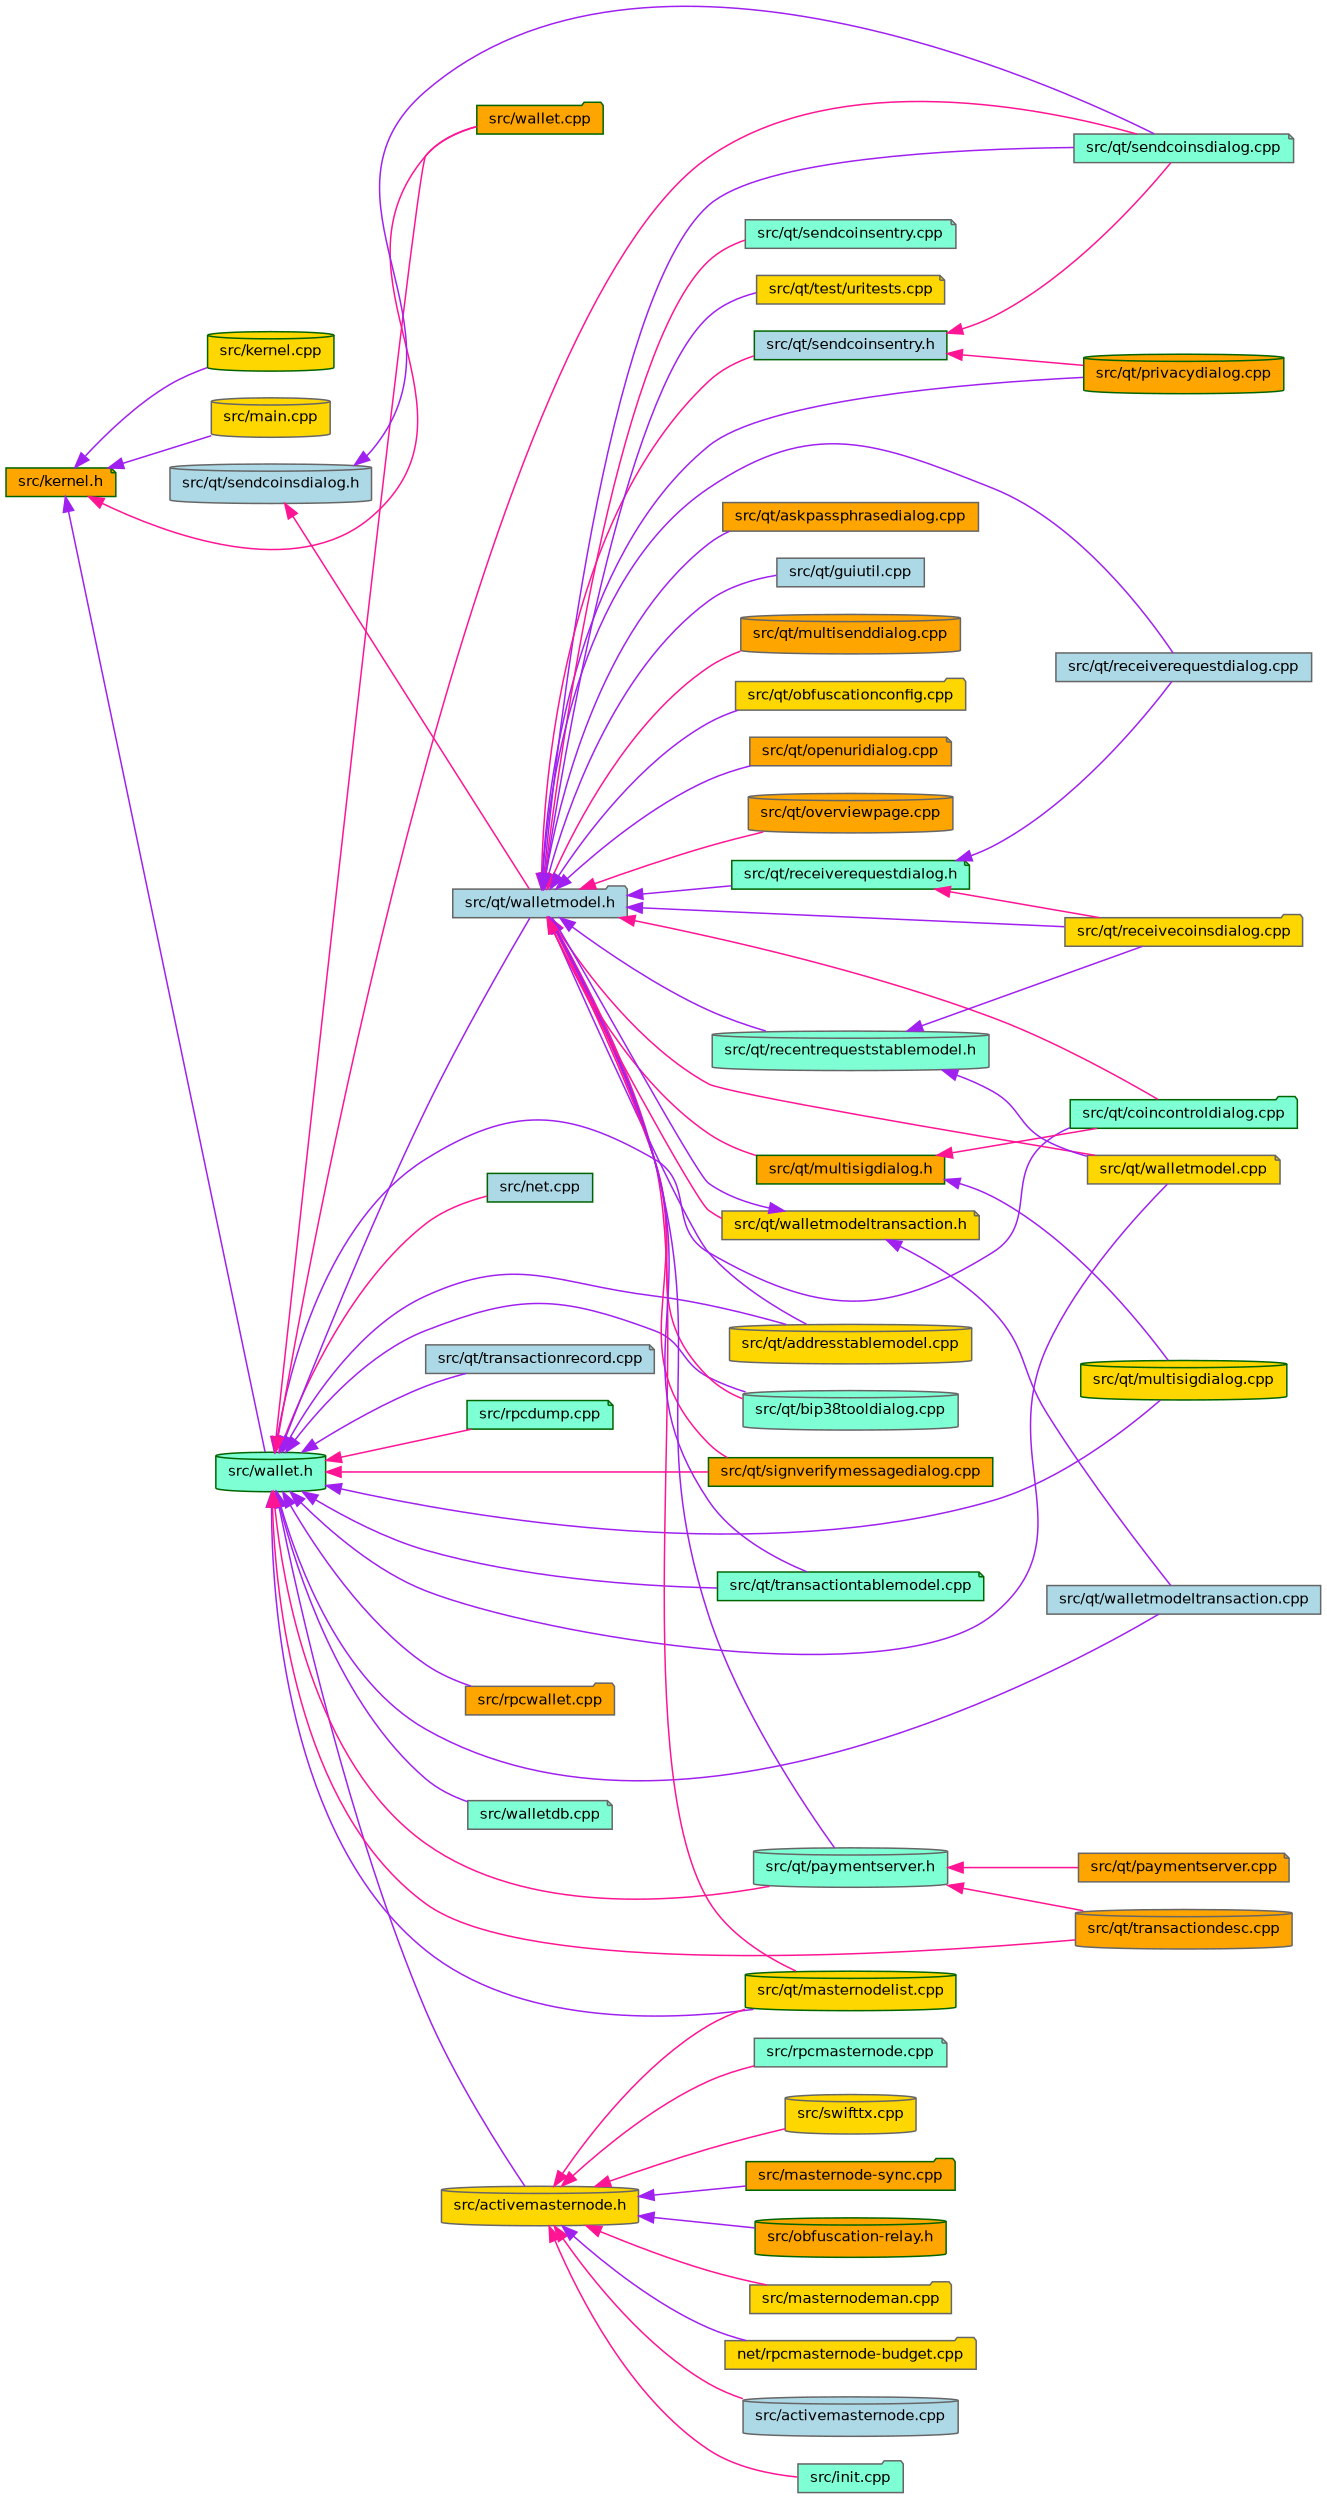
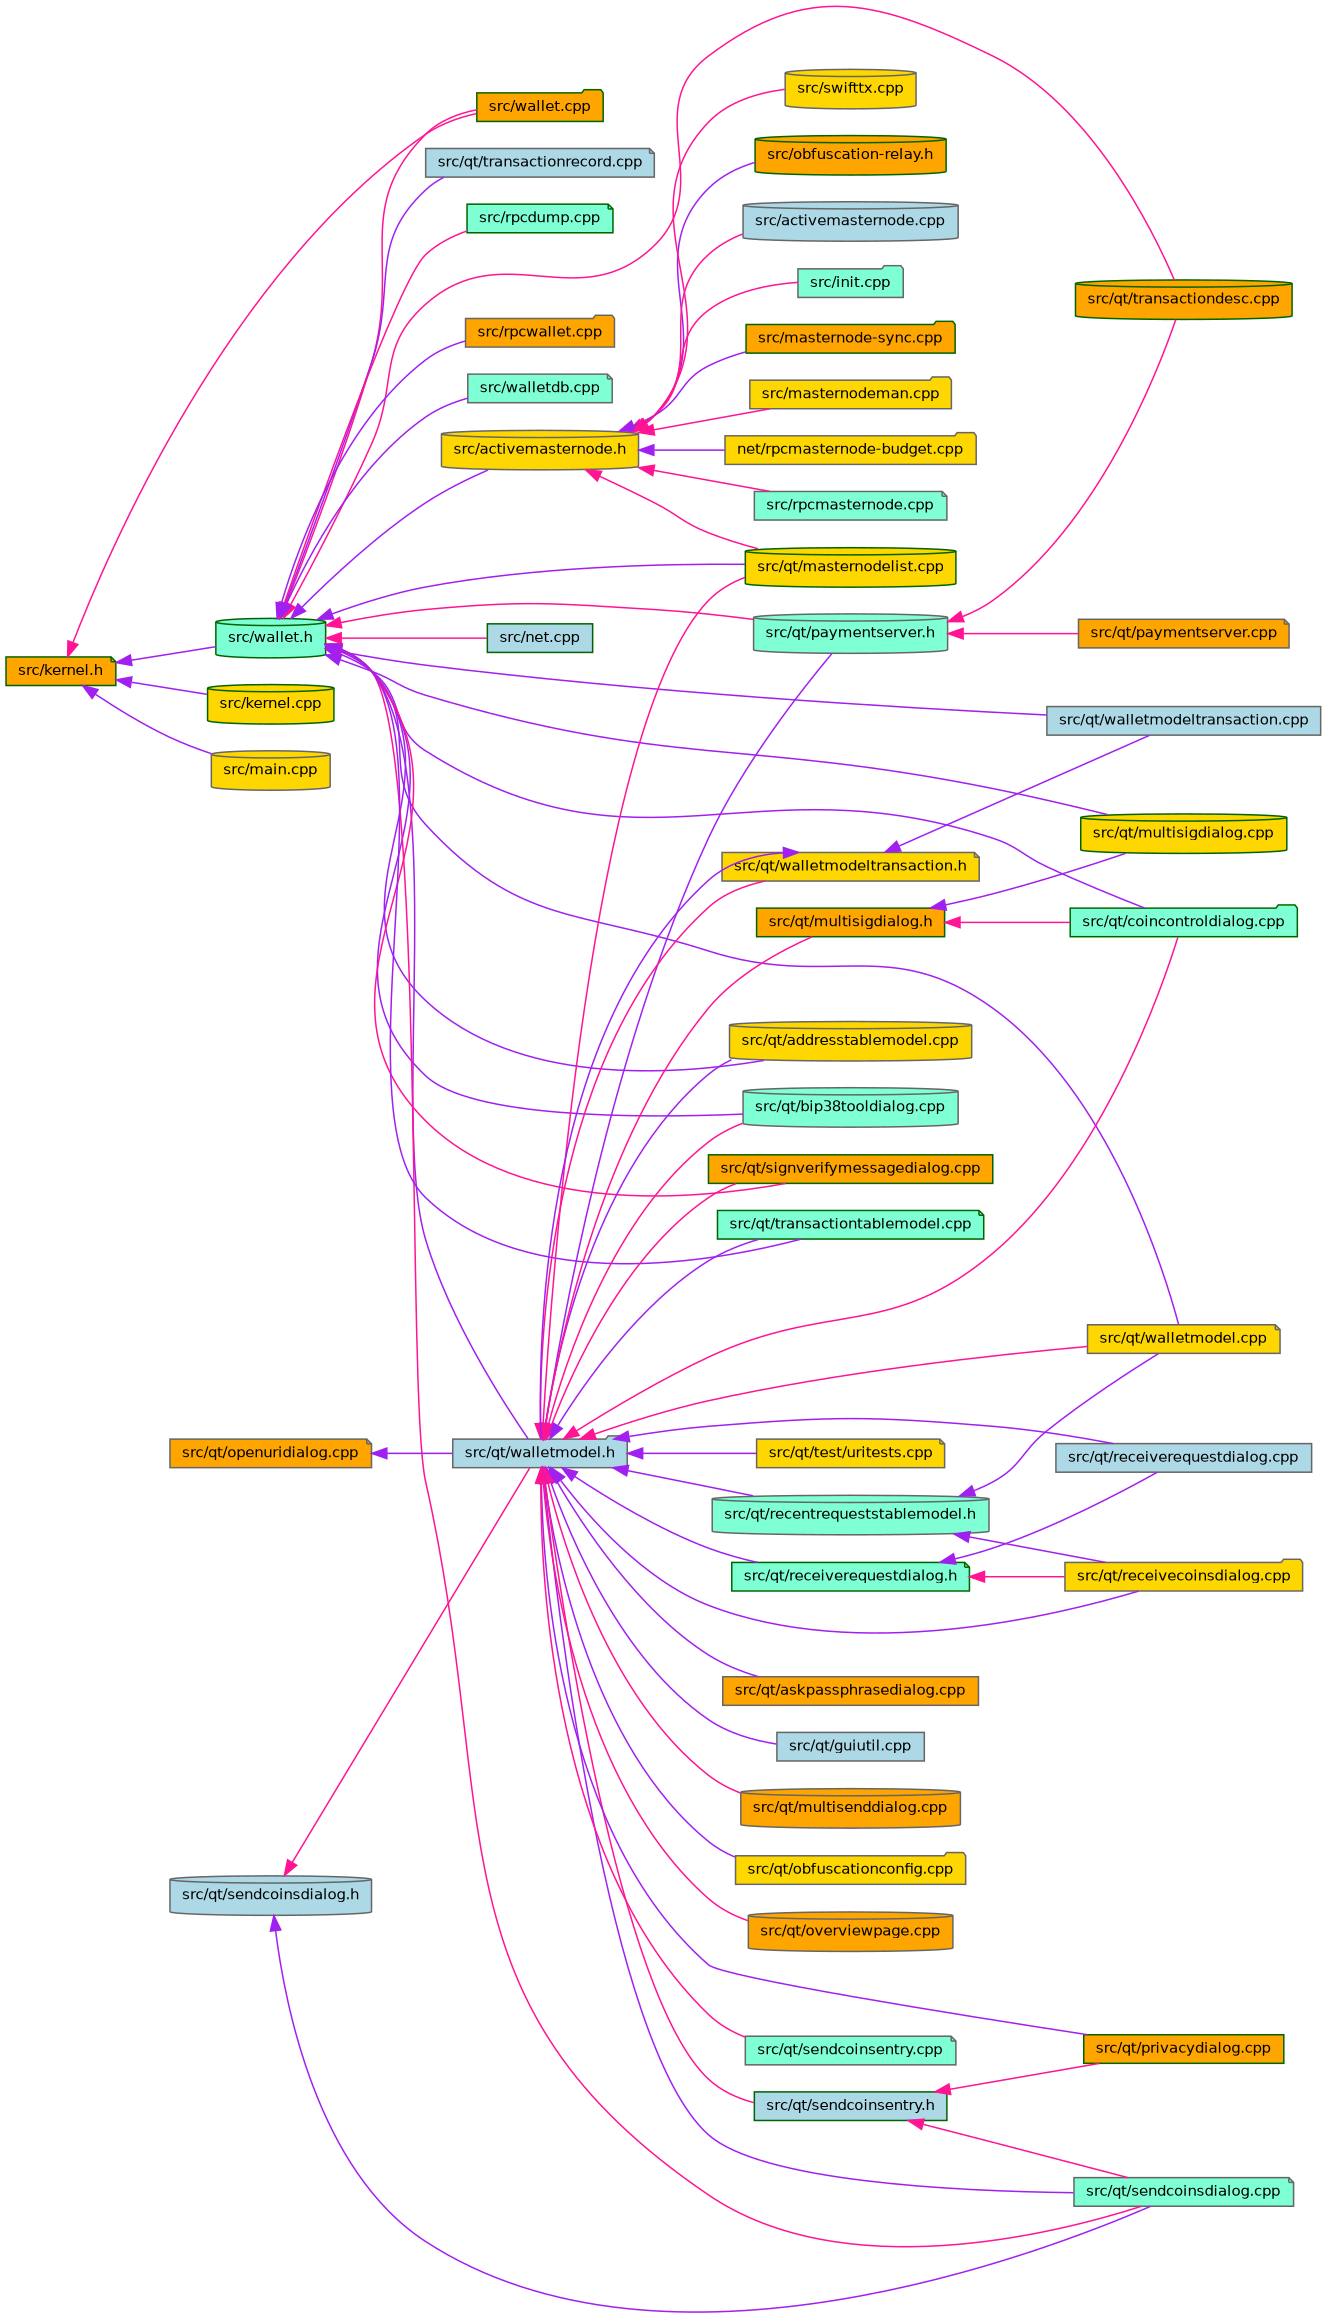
node "src/qt/privacydialog.cpp": shape cylinder -> box
edge "src/qt/openuridialog.cpp" -> "src/qt/walletmodel.h": reversed
node "src/qt/transactiondesc.cpp": color gray40 -> darkgreen
